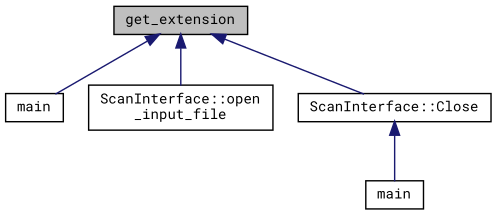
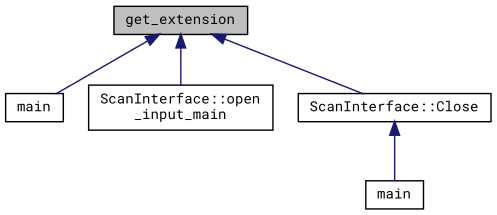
node "ScanInterface::open _input_file": label "ScanInterface::open _input_file" -> "ScanInterface::open _input_main"
